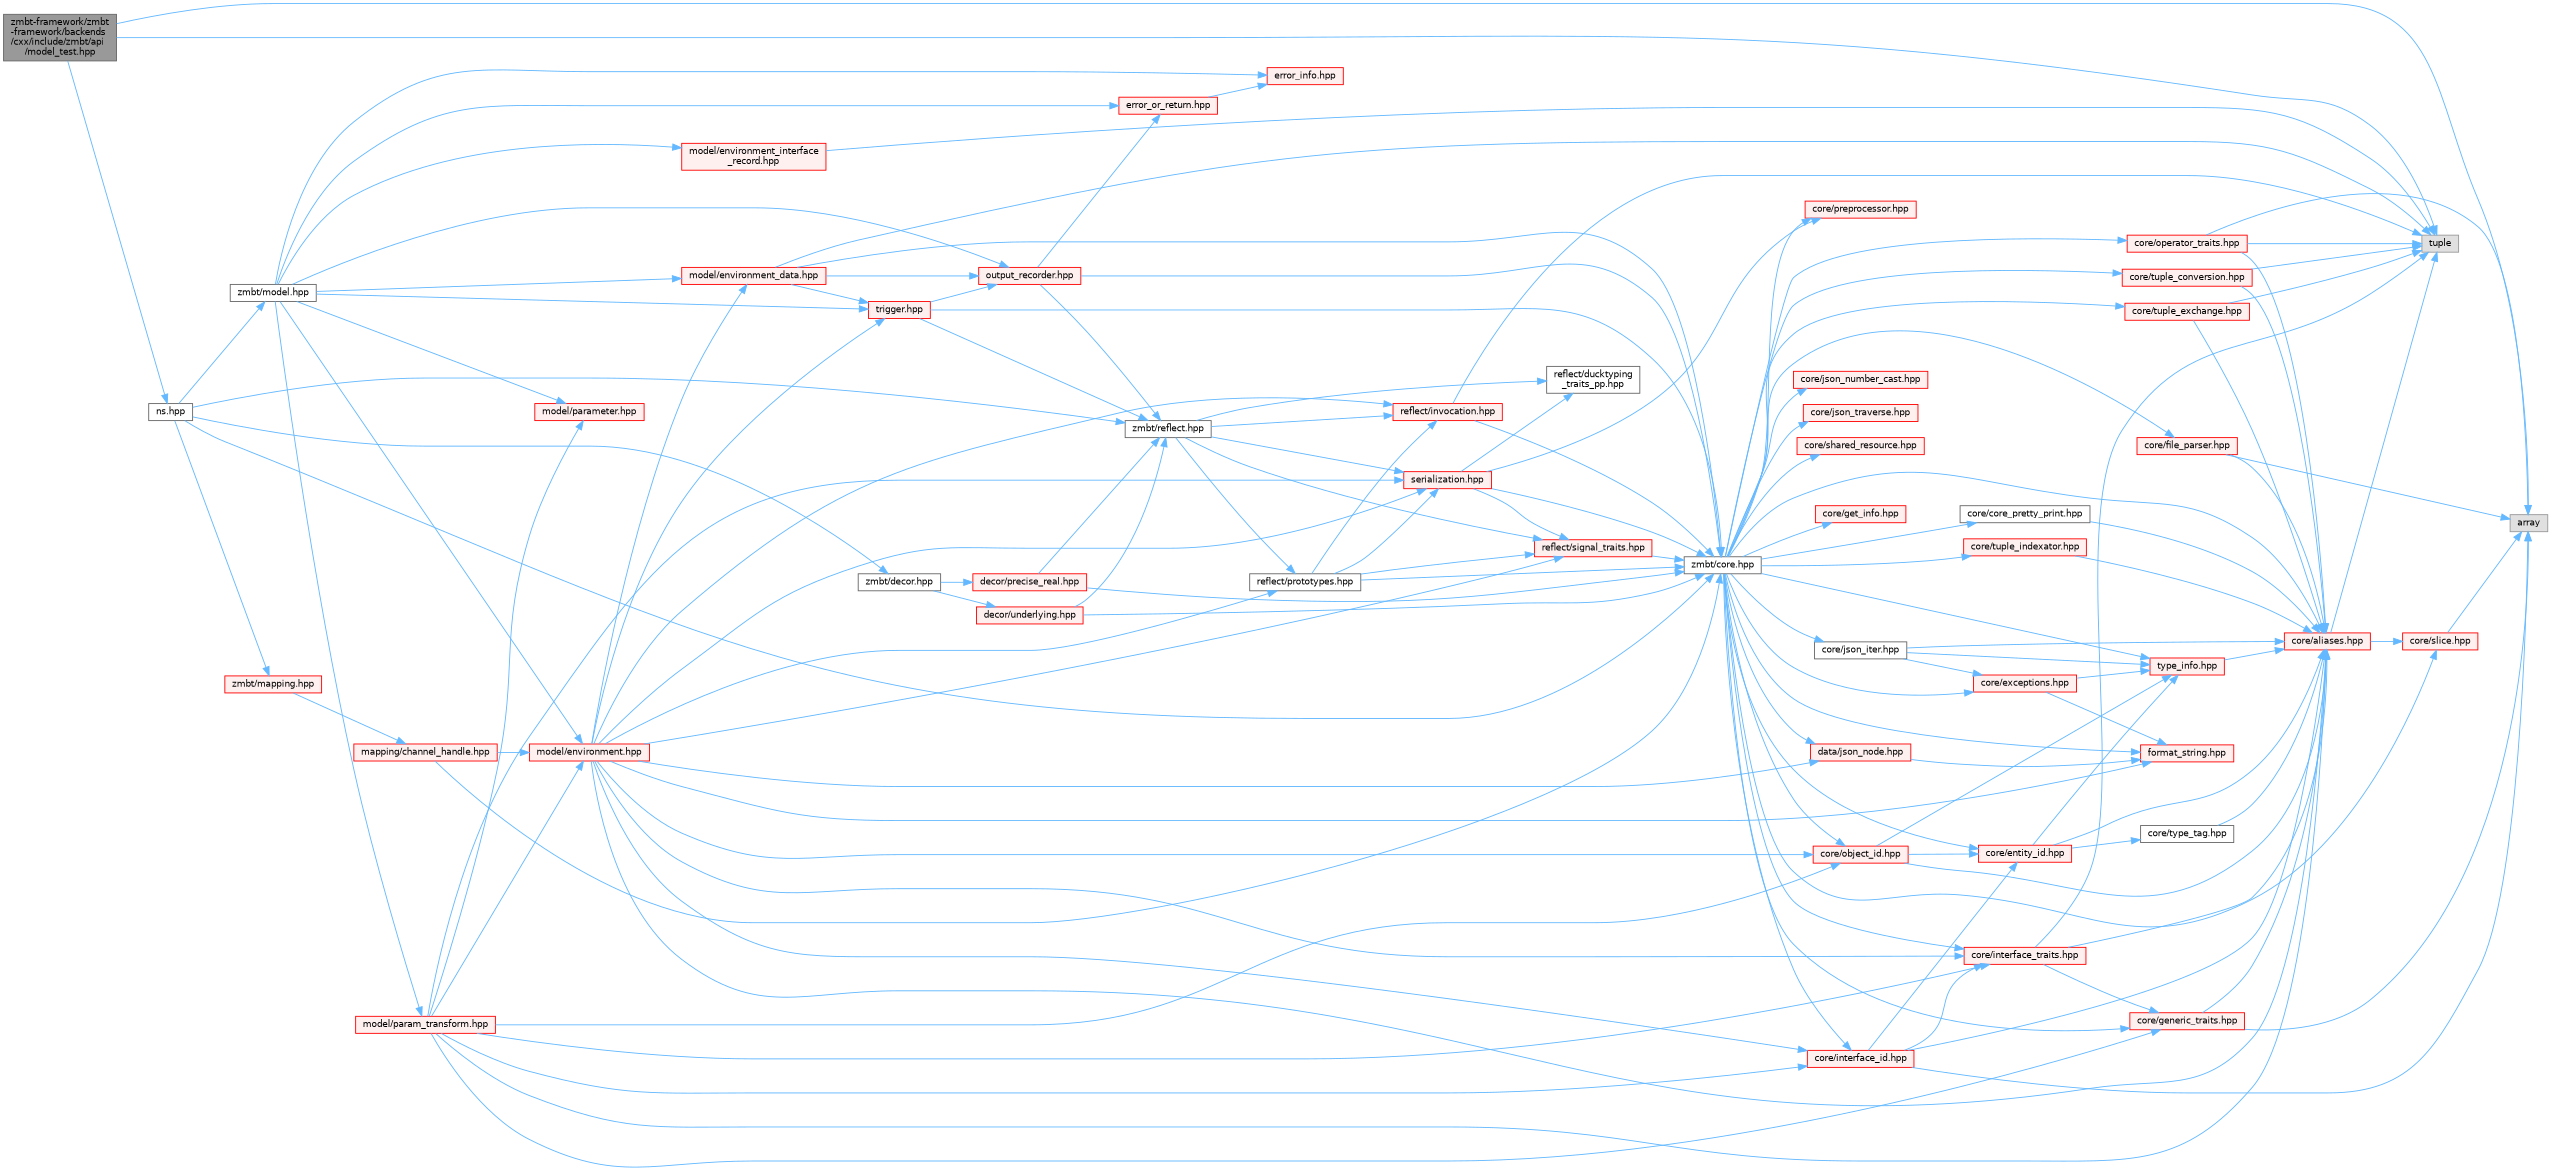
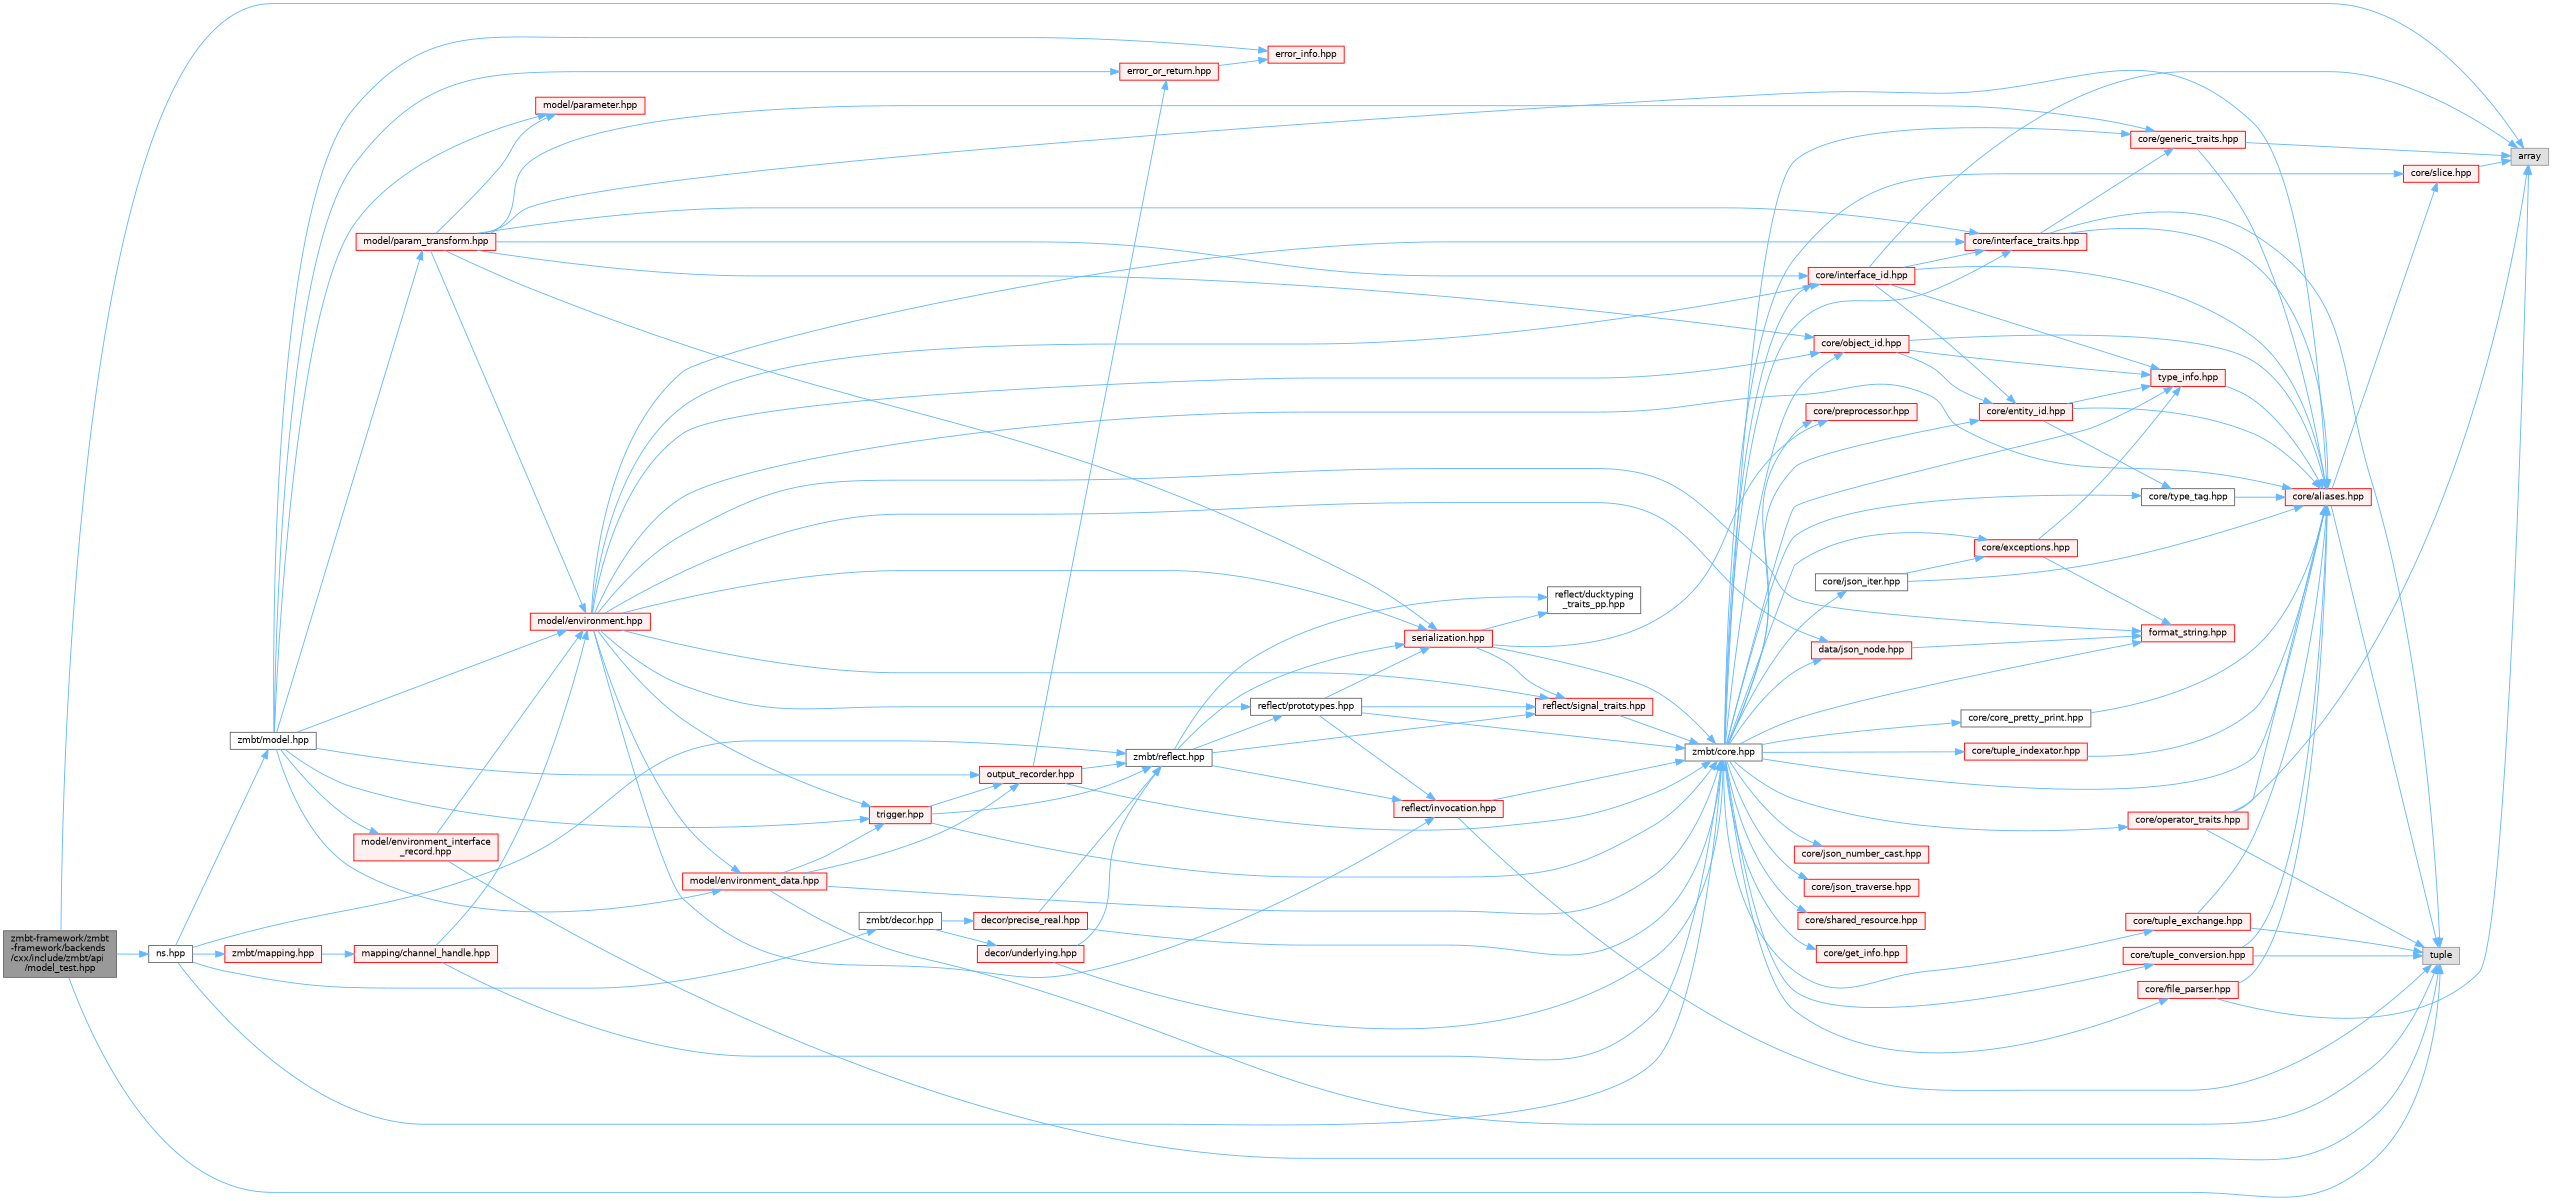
edge "zmbt/core.hpp" -> "core/type_tag.hpp": added
edge "core/json_iter.hpp" -> "type_info.hpp": now "core/interface_id.hpp" -> "type_info.hpp"
edge "model/environment_interface _record.hpp" -> "model/environment.hpp": added
